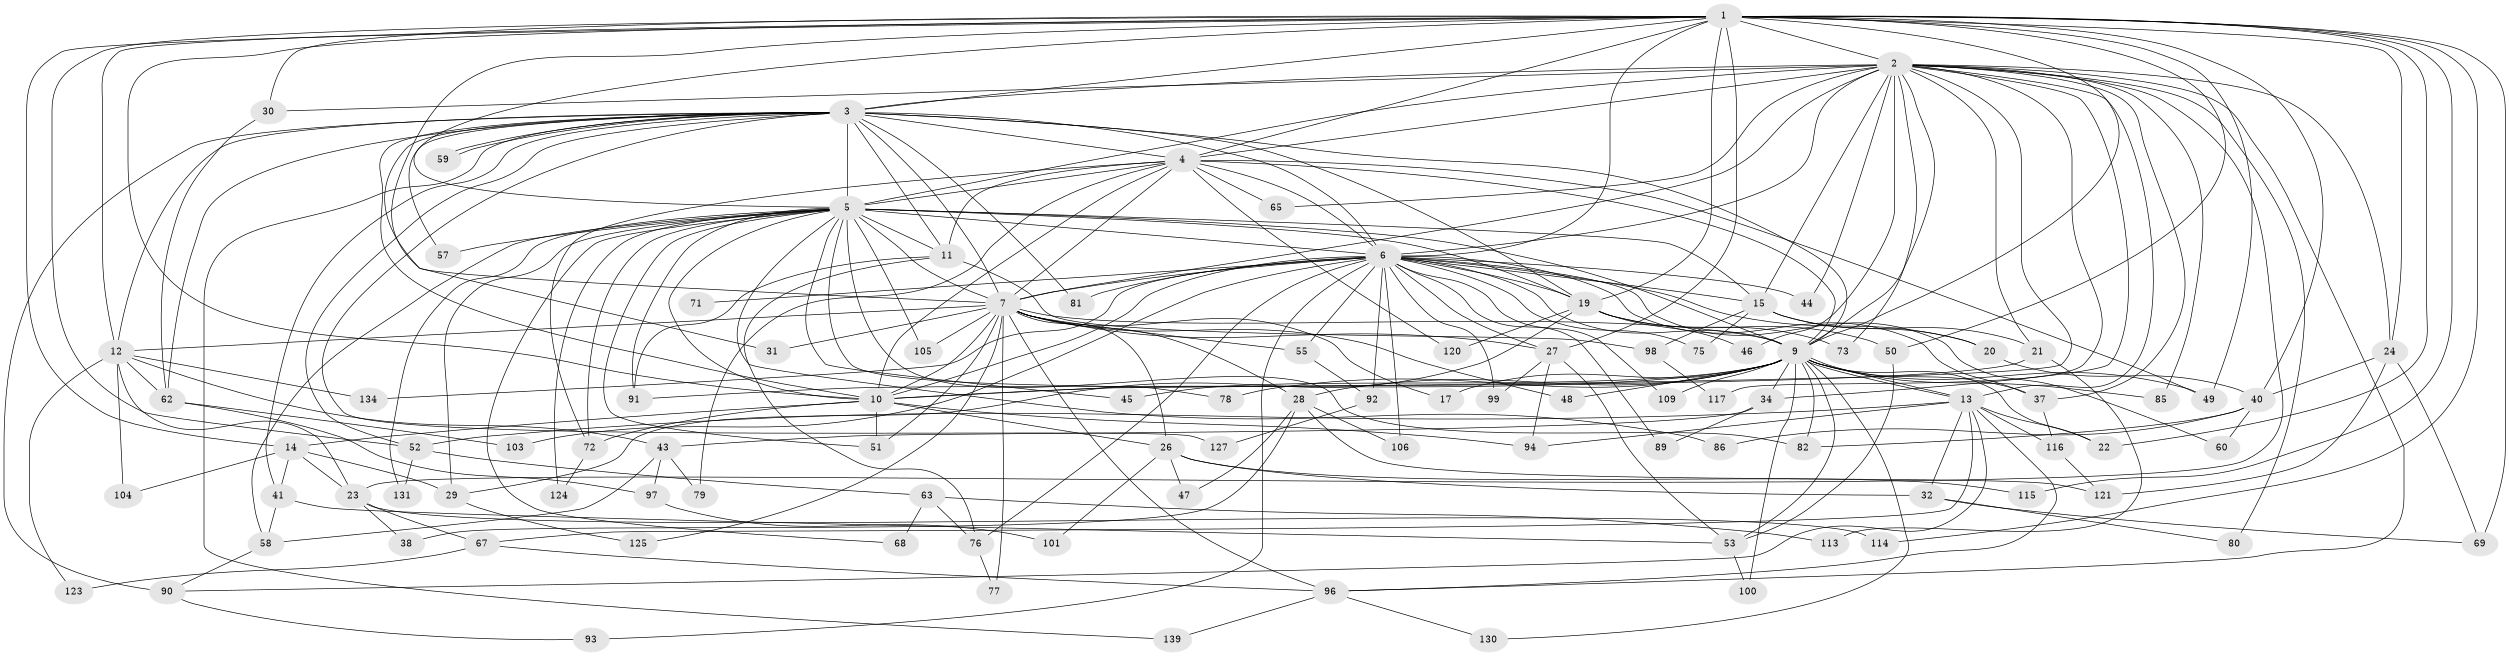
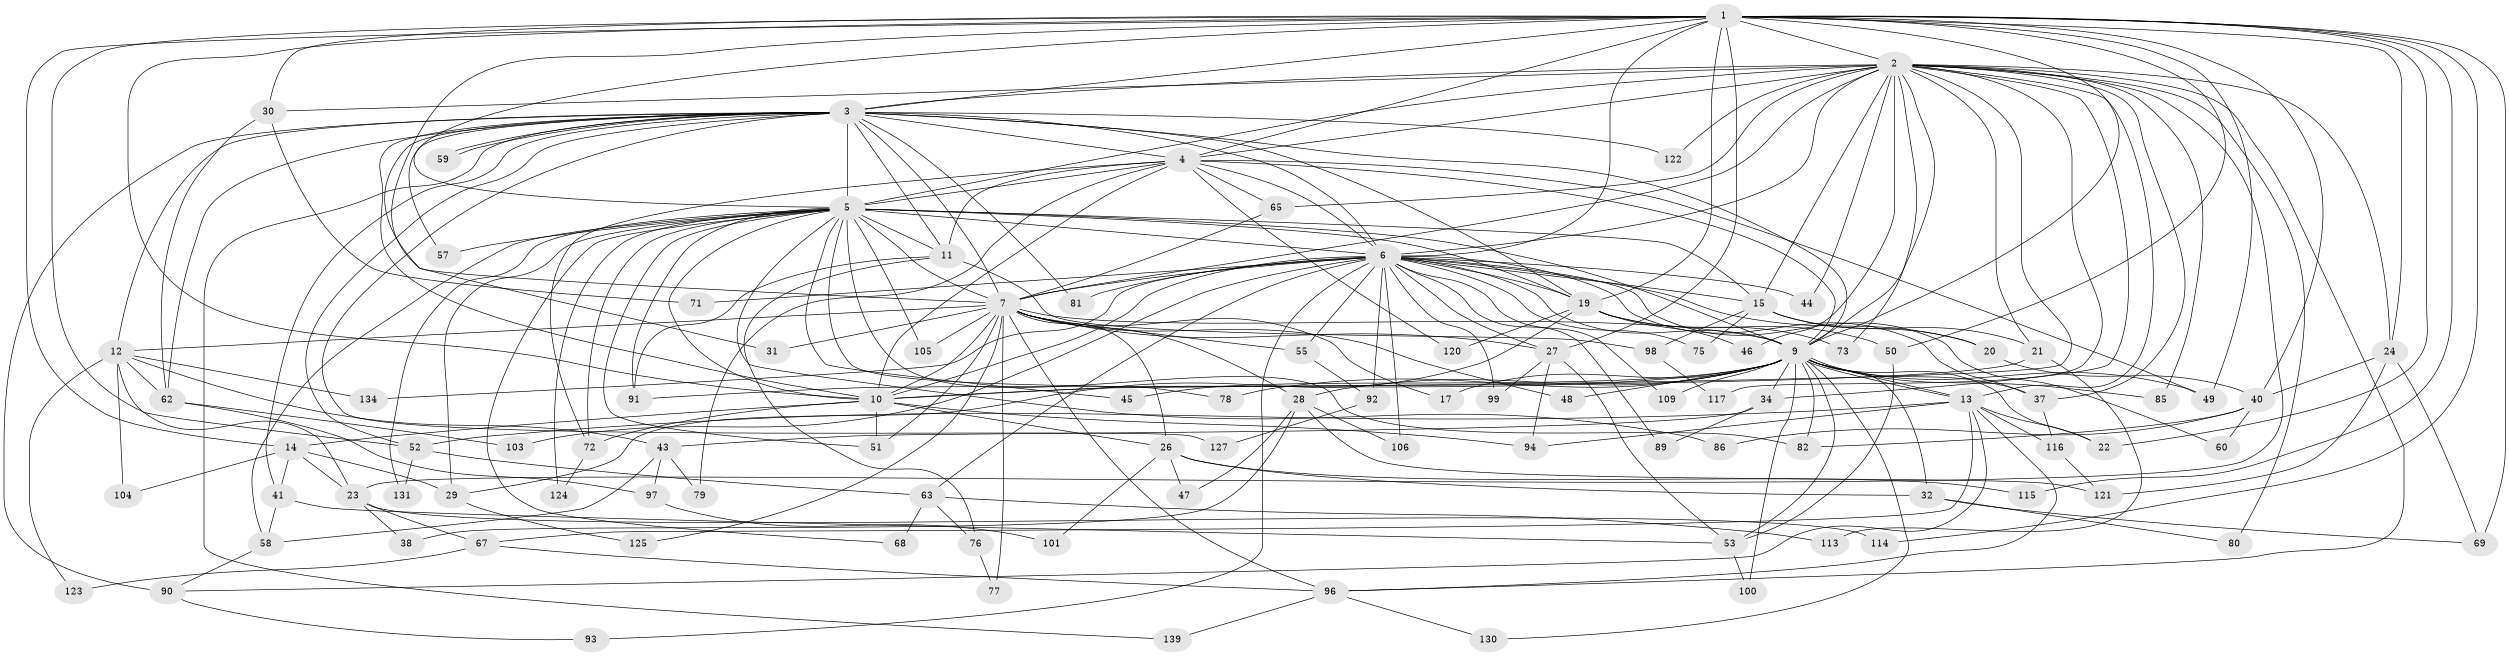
edge "1" -- "12": removed
node "122": added
edge "4" -- "7": now "65" -- "7"
edge "30" -- "71": added
edge "6" -- "76": now "6" -- "63"
edge "13" -- "32": now "9" -- "32"
